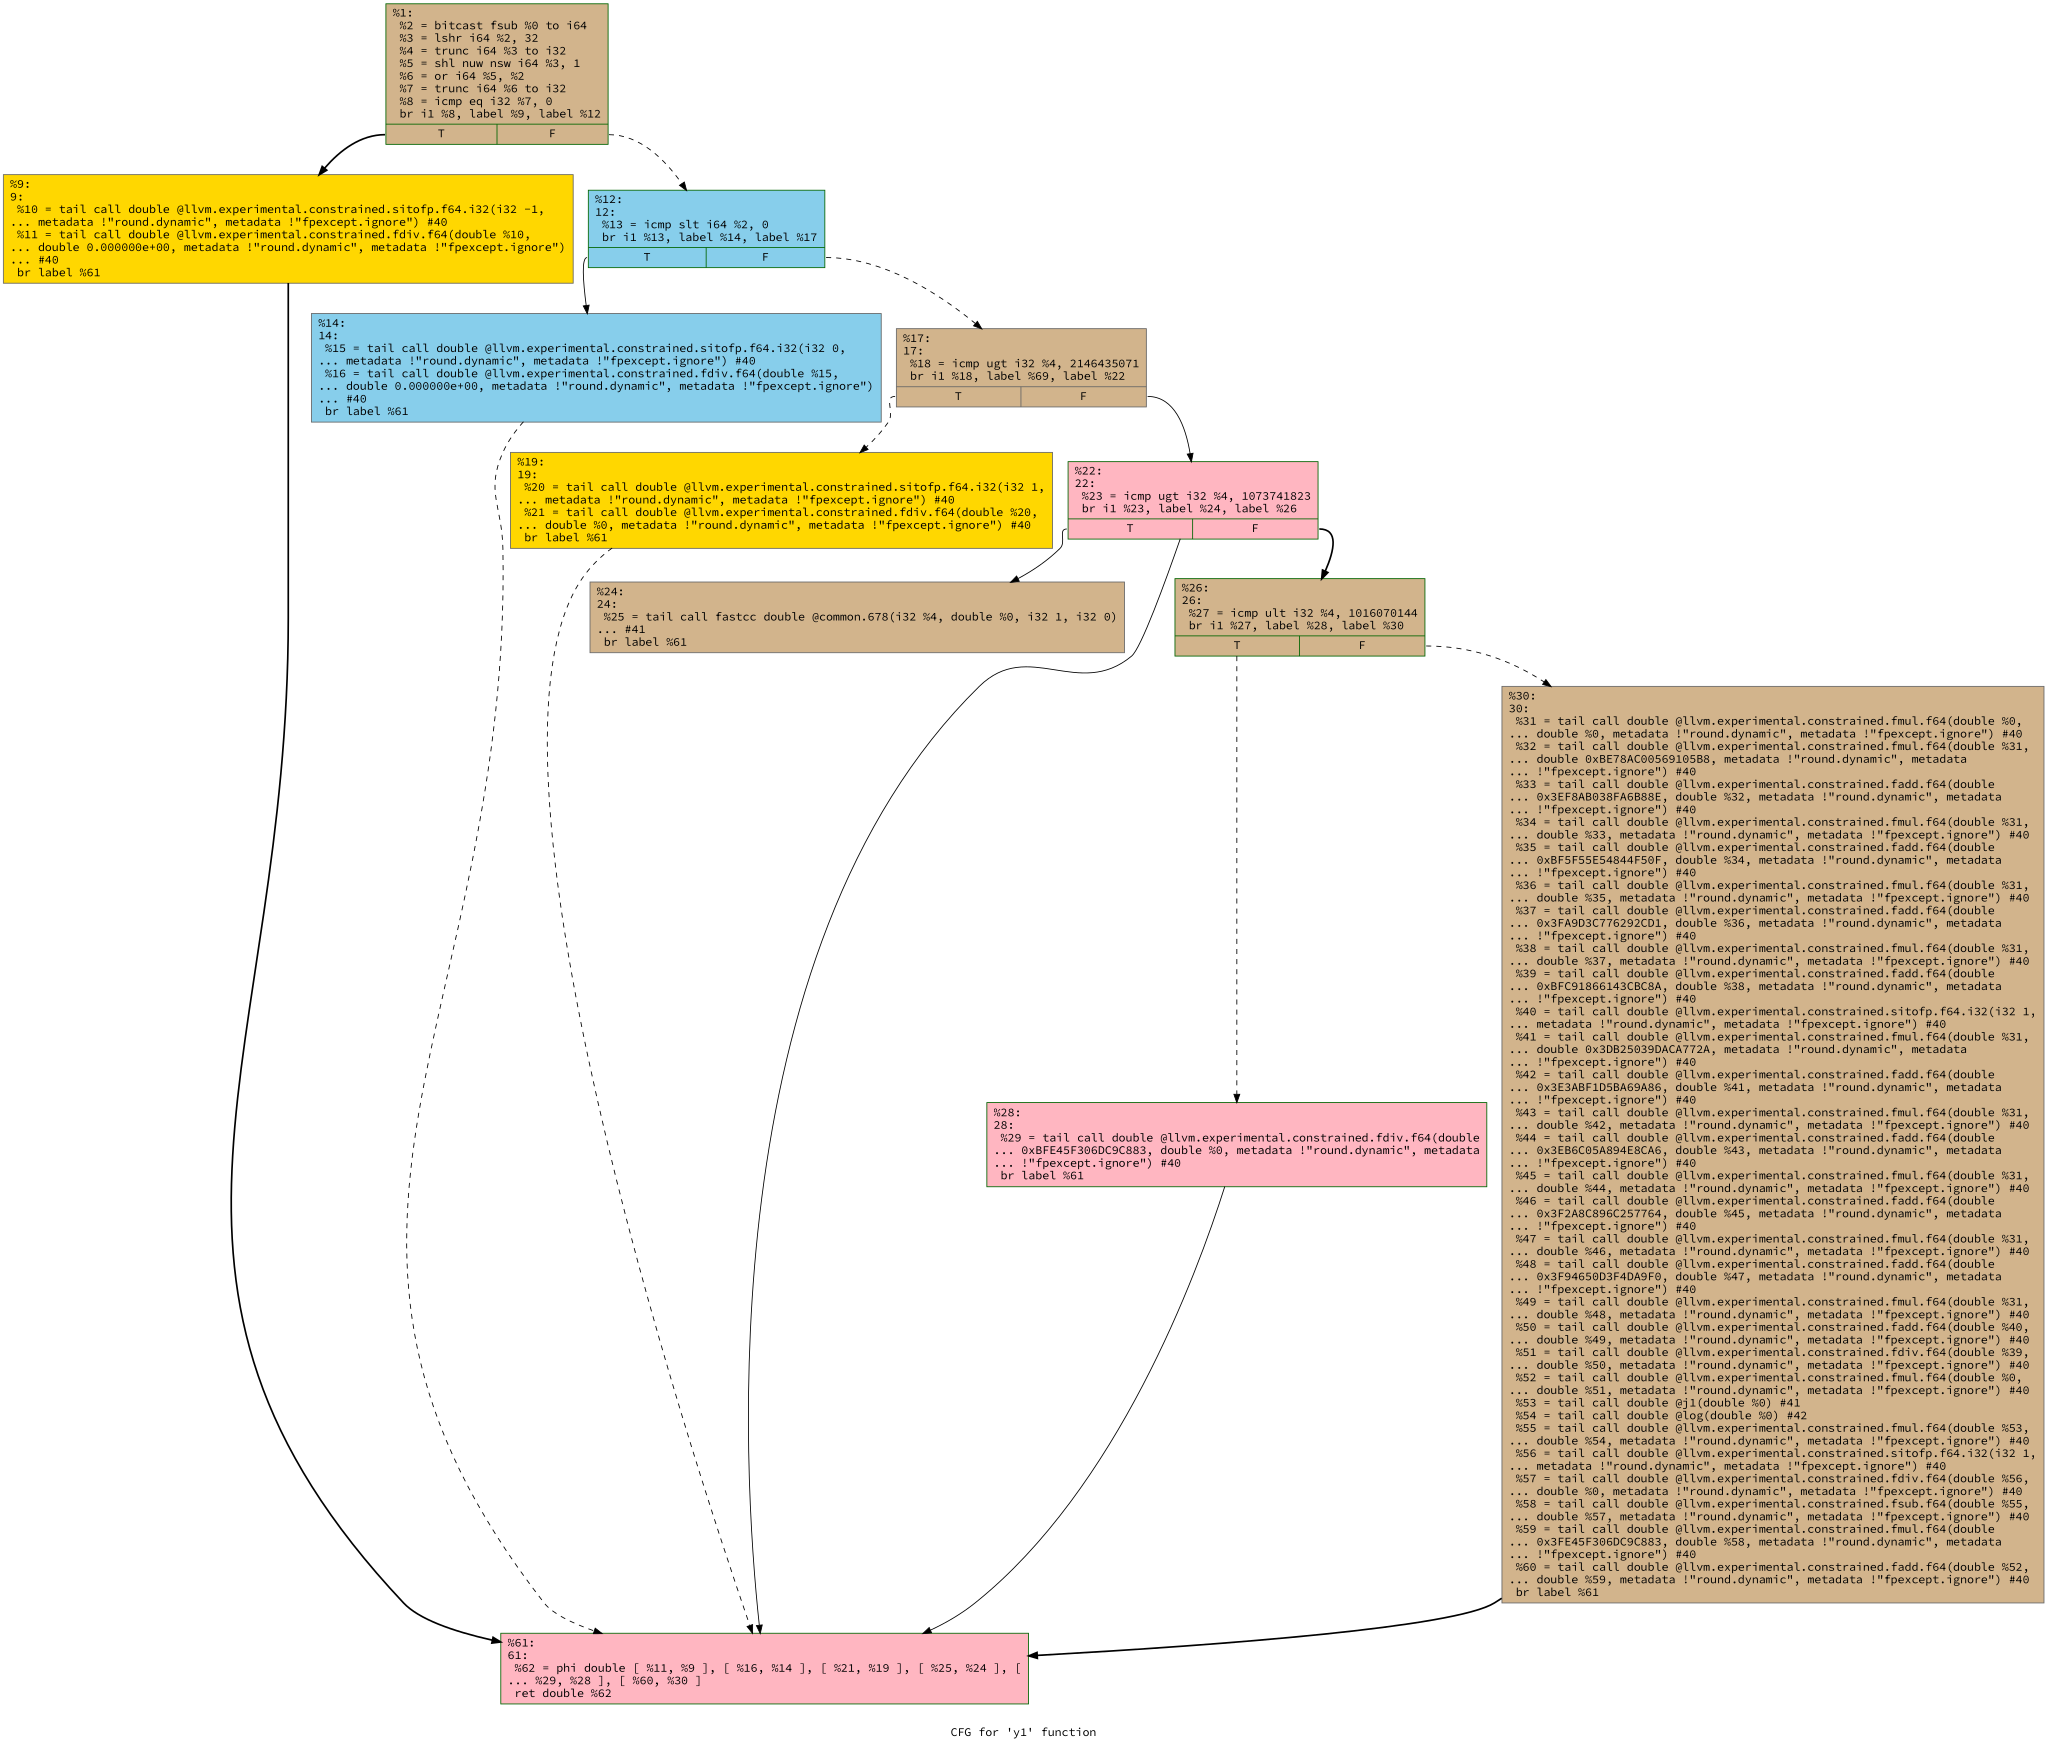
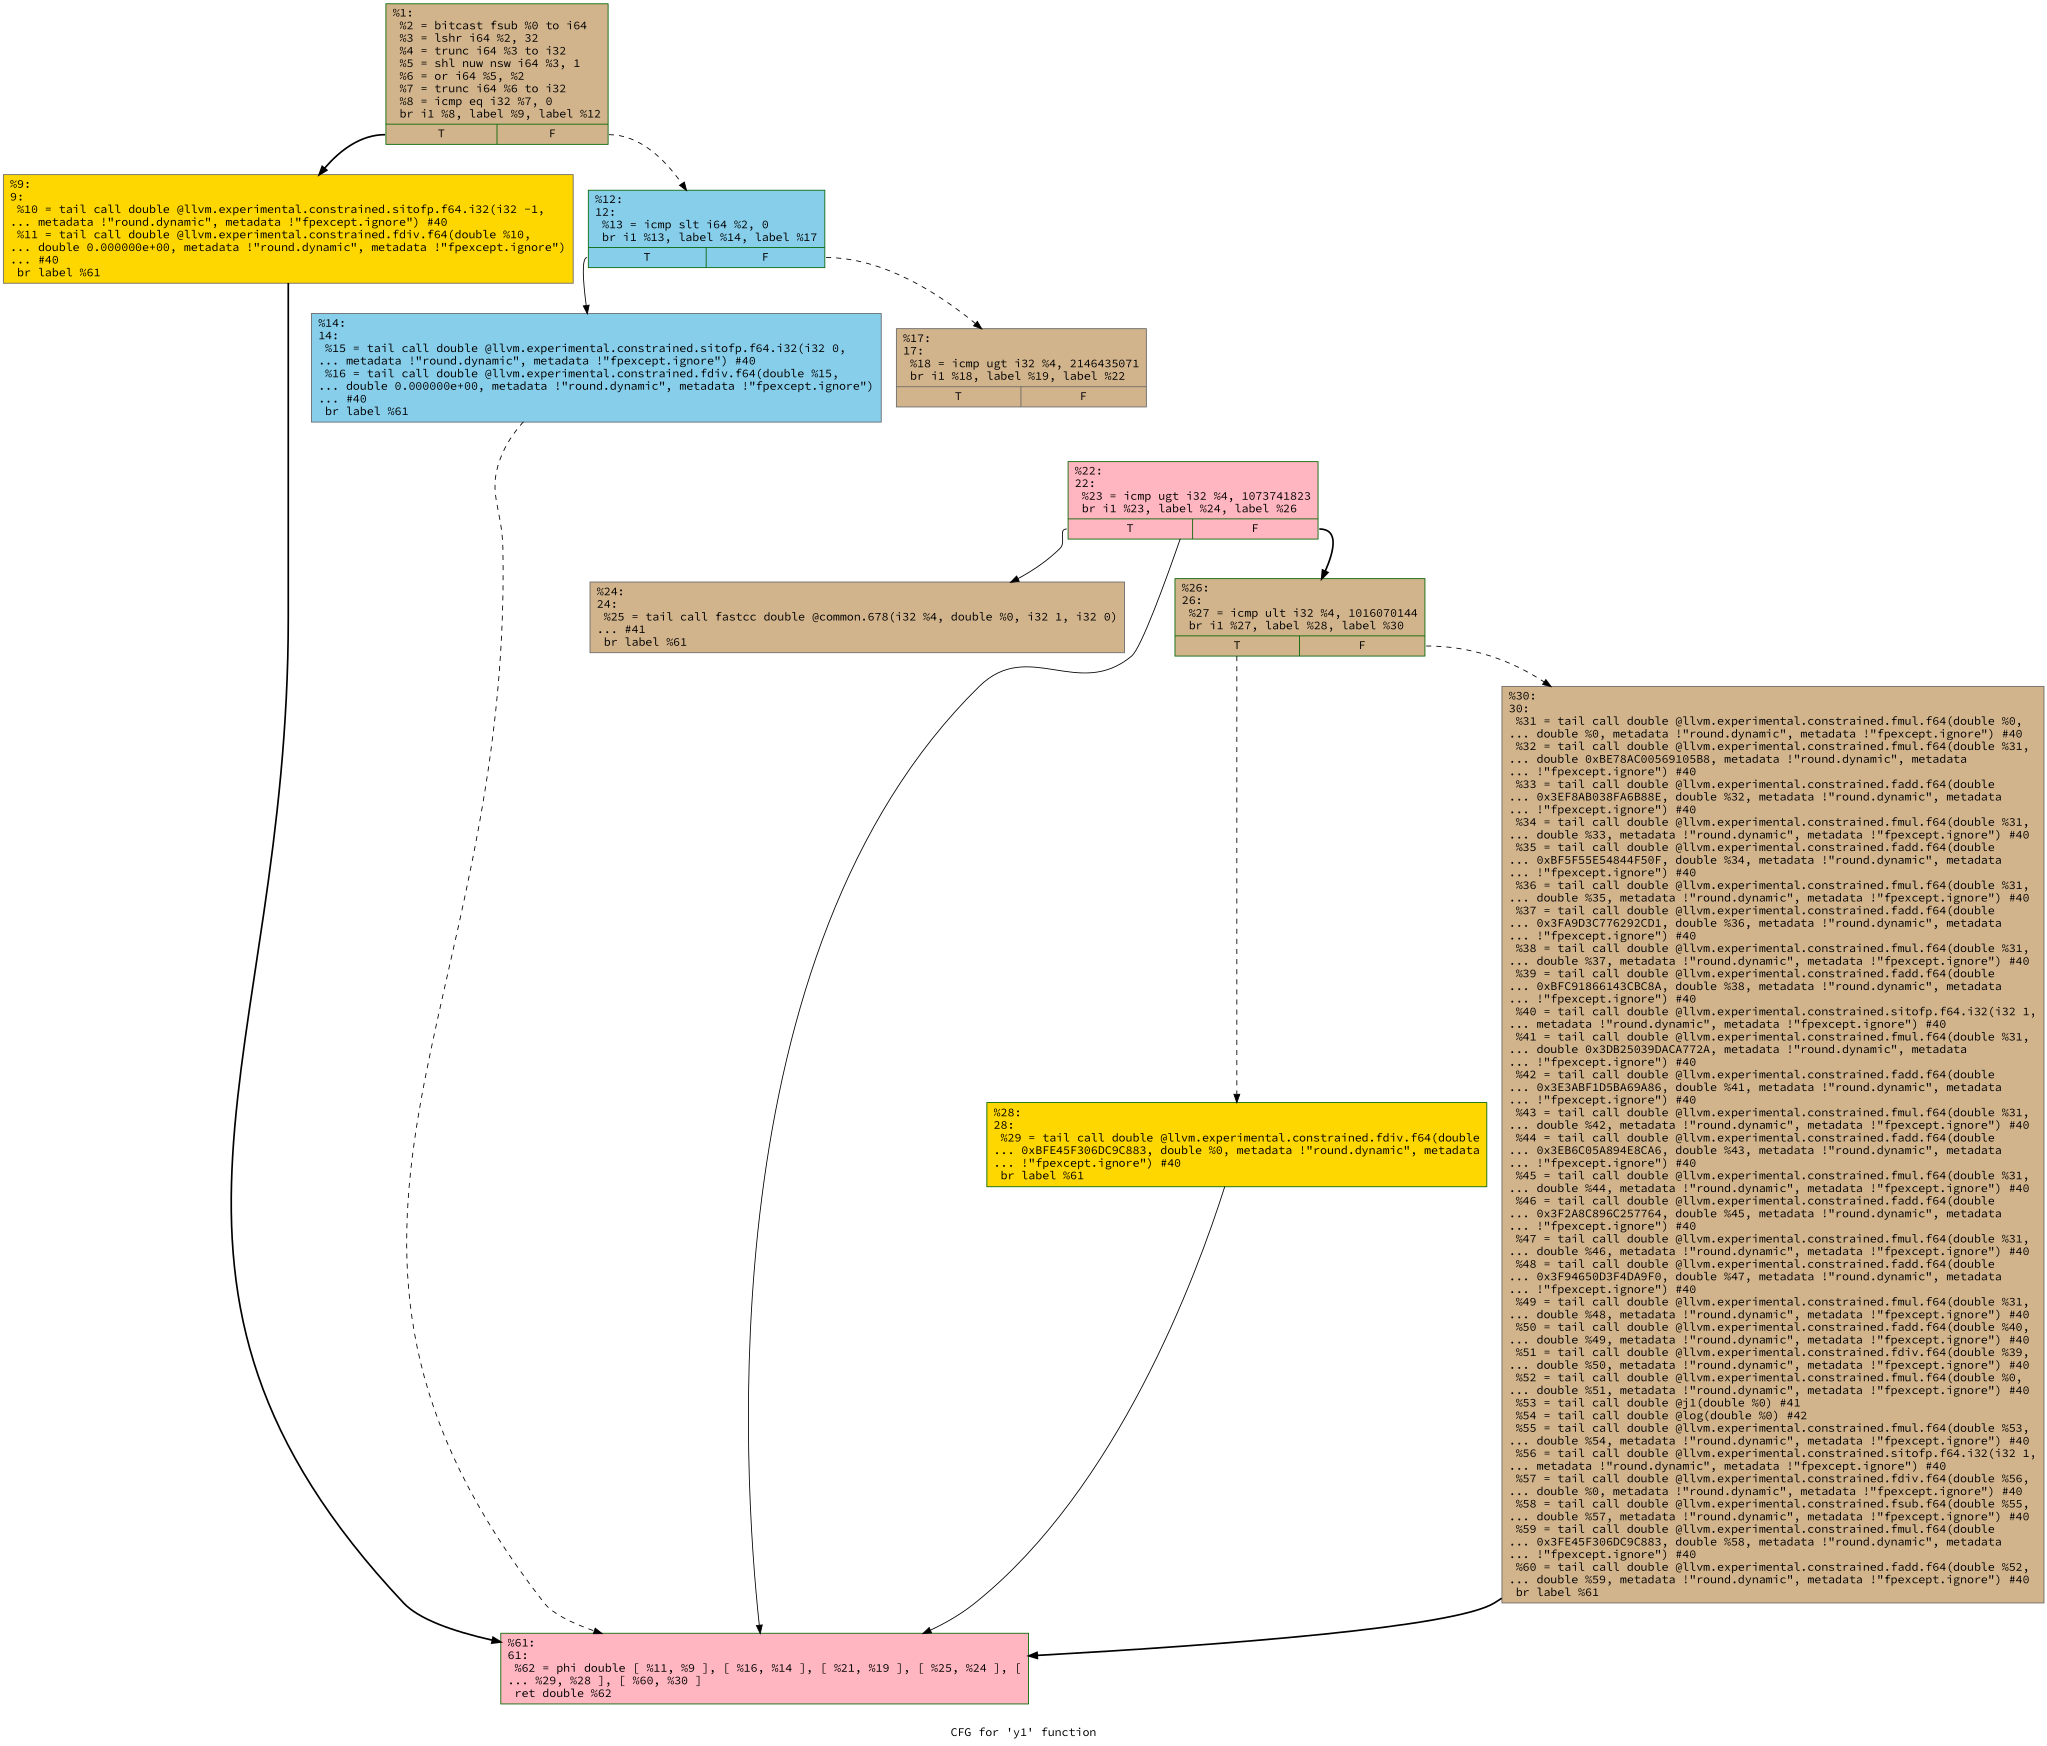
node "%17:": text "br i1 %18, label %69, label %22" -> "br i1 %18, label %19, label %22"
edge "%17:" -> "%22:": removed
node "%19:": removed
node "%28:": fillcolor lightpink -> gold
